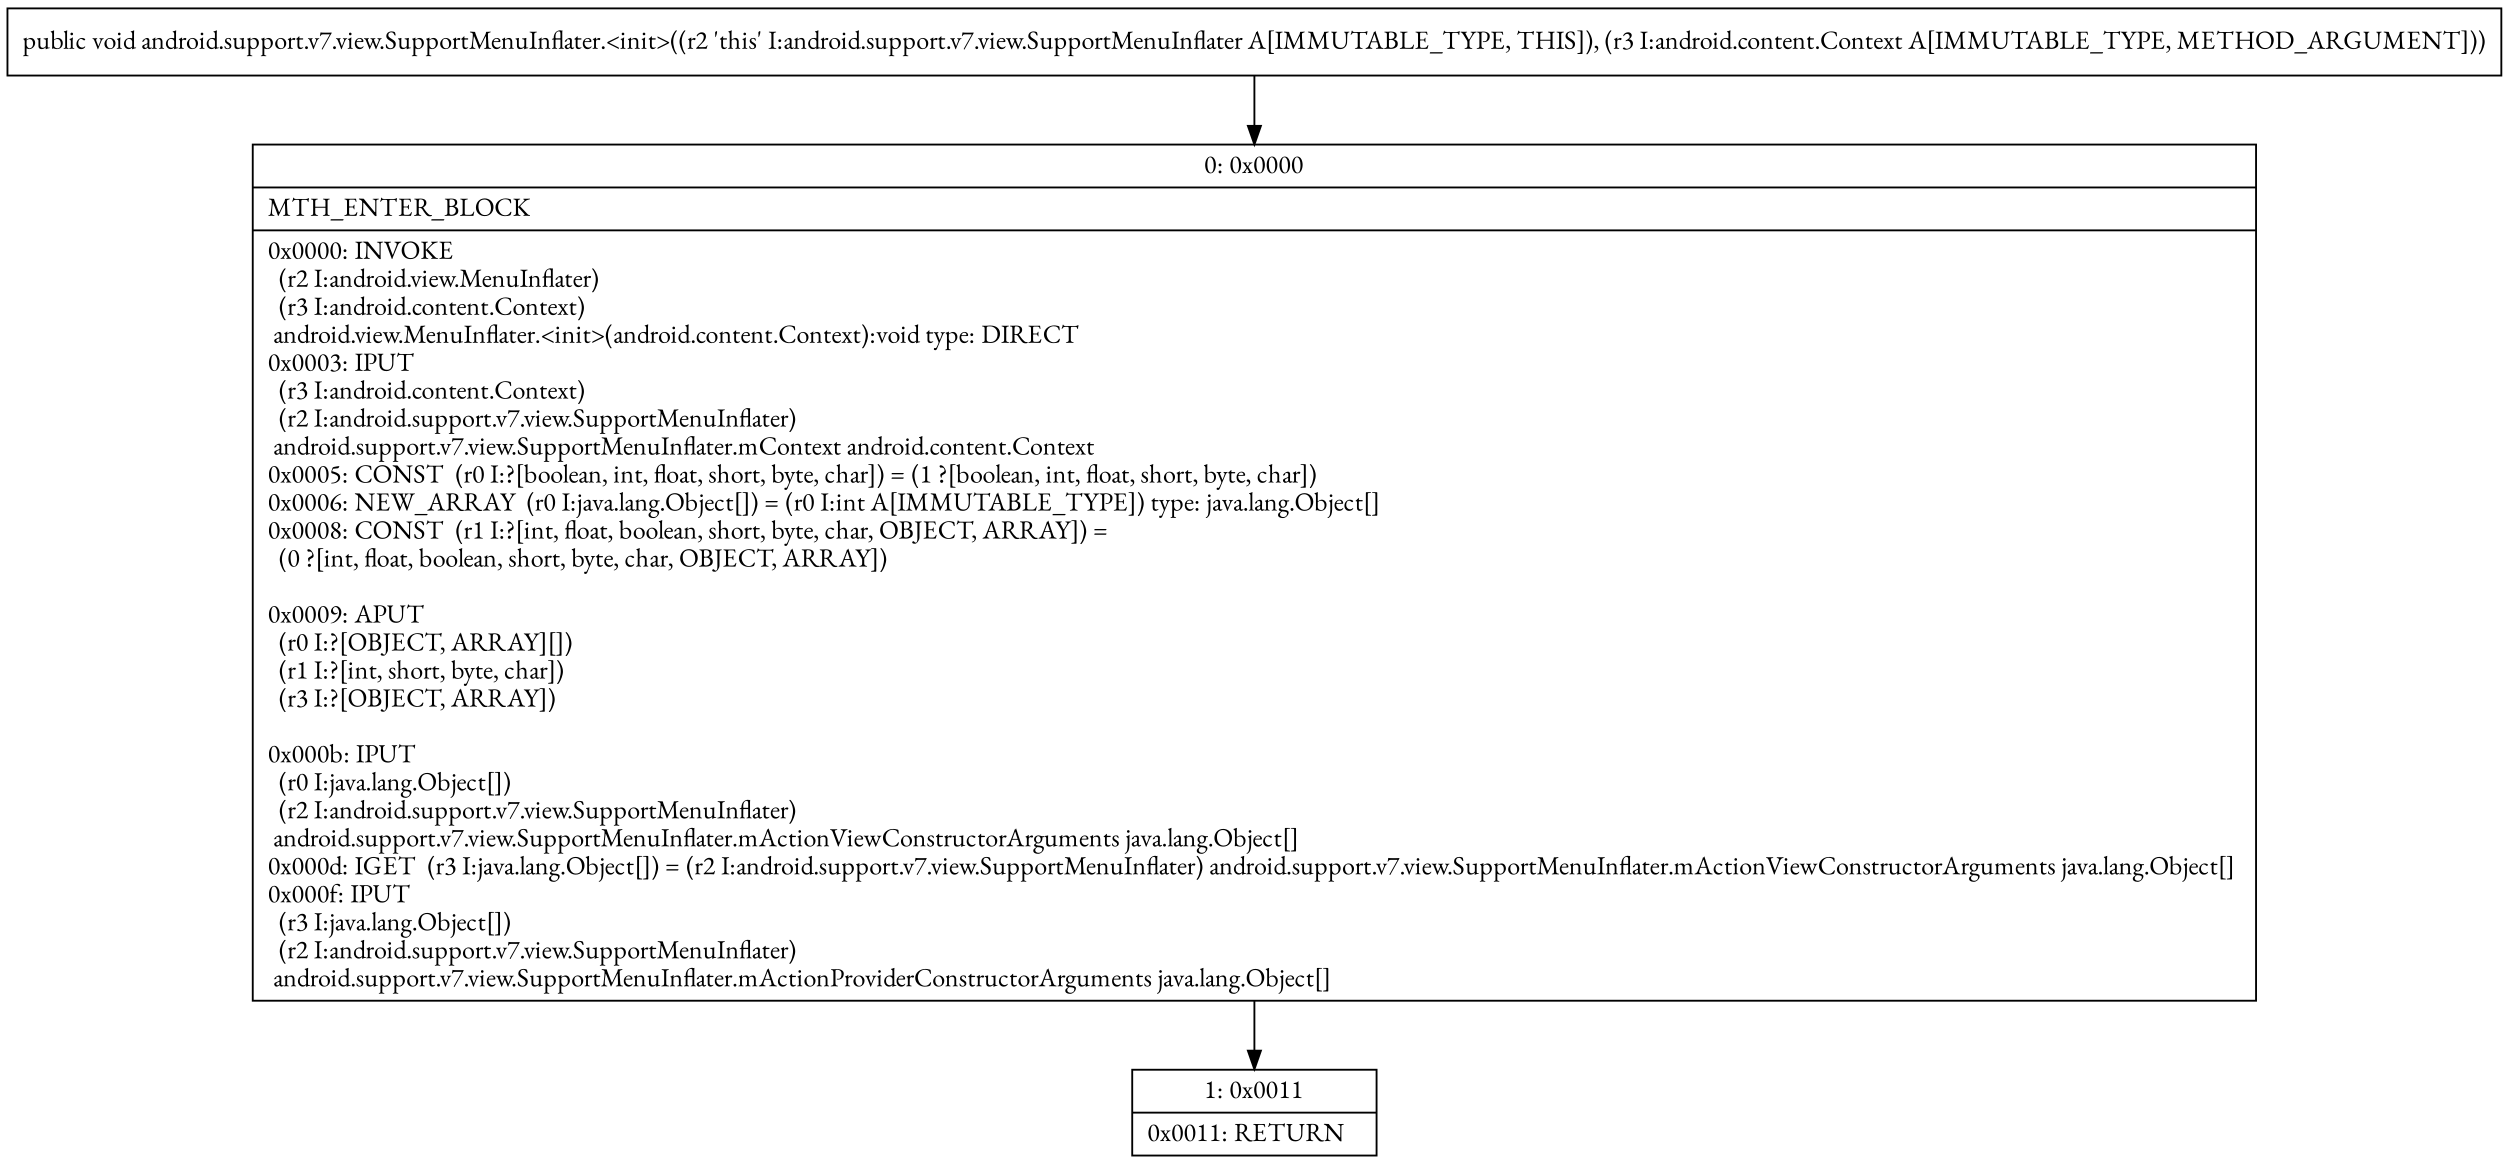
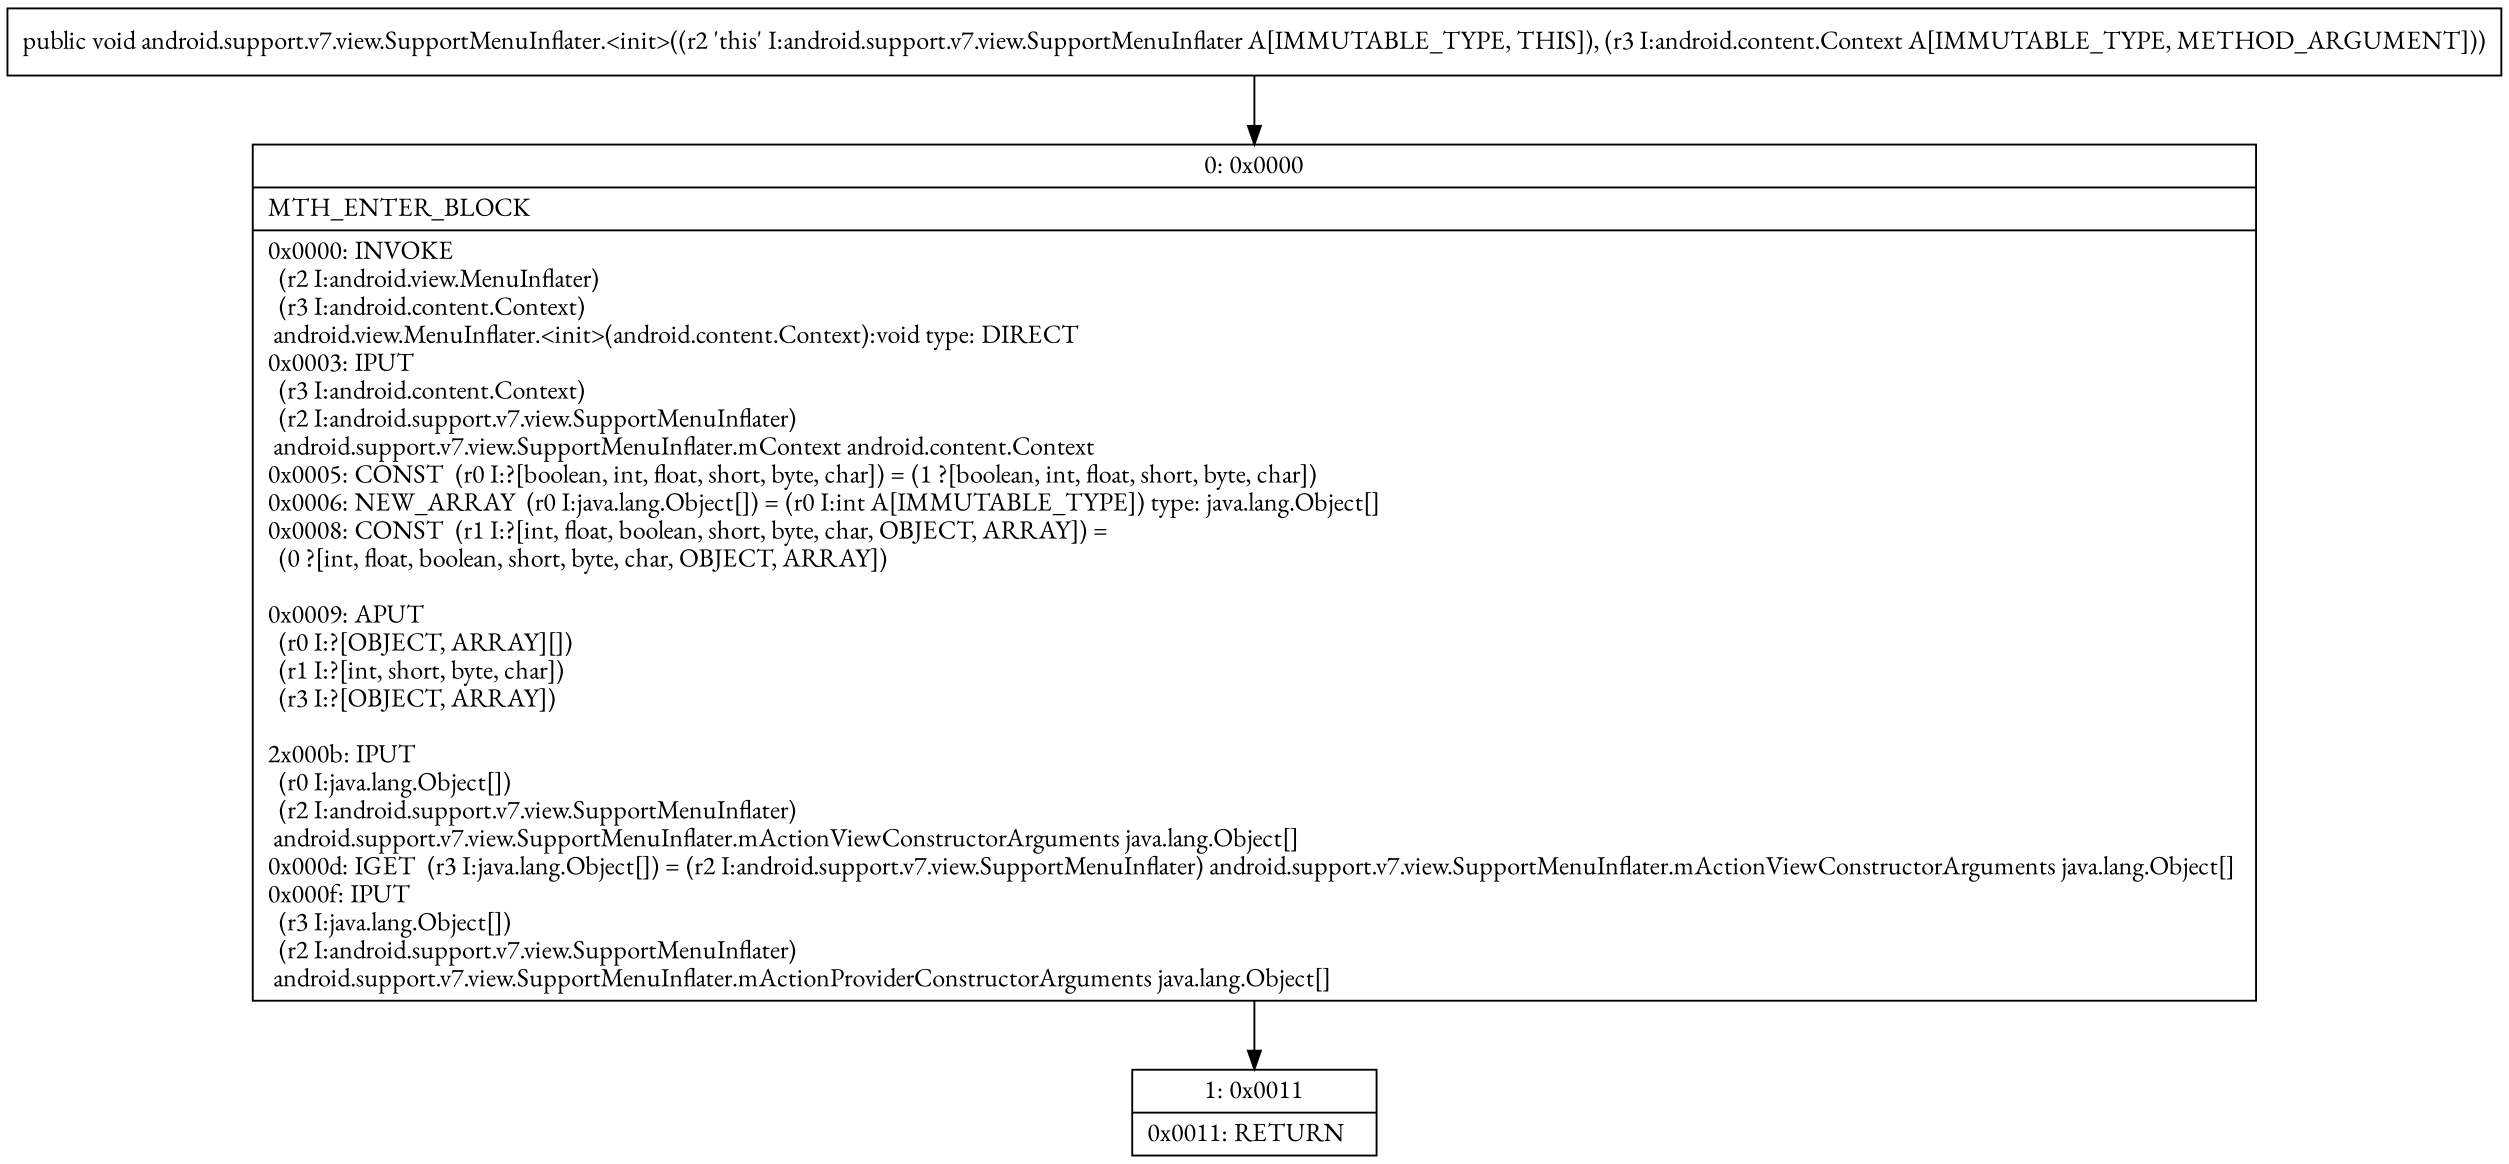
node "0: 0x0000": text "0x000b: IPUT" -> "2x000b: IPUT"
